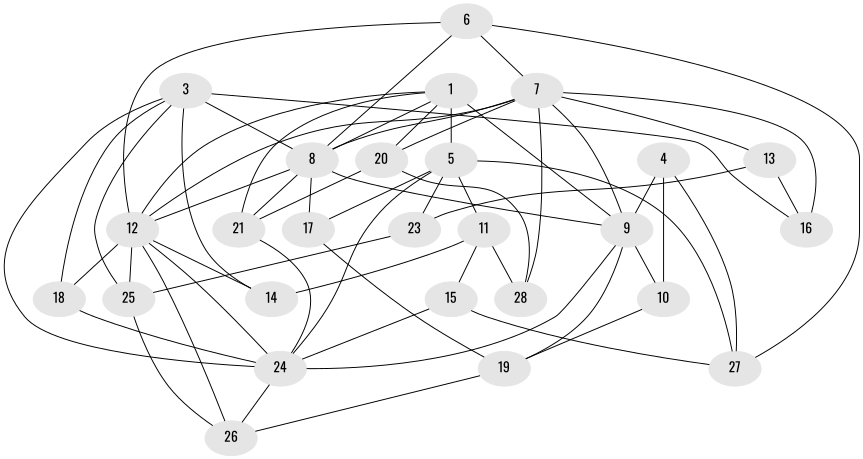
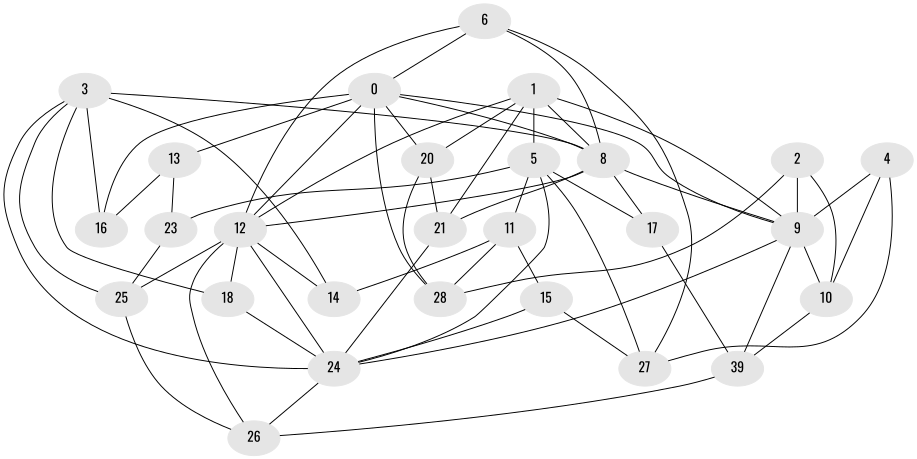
node "7": label "7" -> "0"
node "2": added
node "19": label "19" -> "39"
